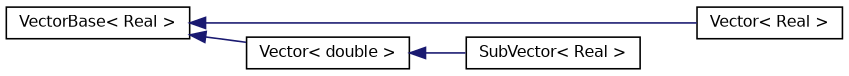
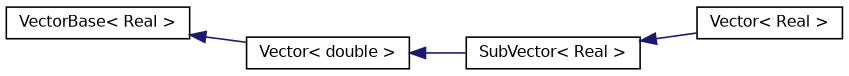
edge "Vector< Real >" -> "VectorBase< Real >": now "Vector< Real >" -> "SubVector< Real >"
